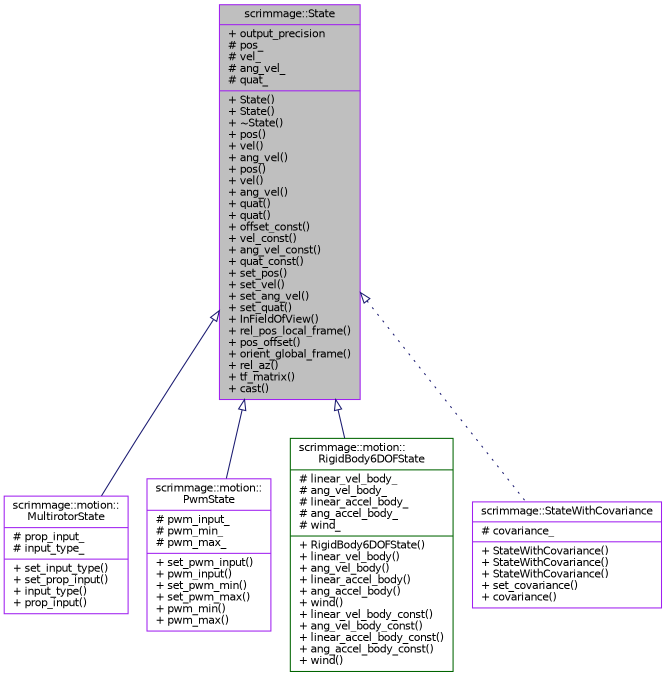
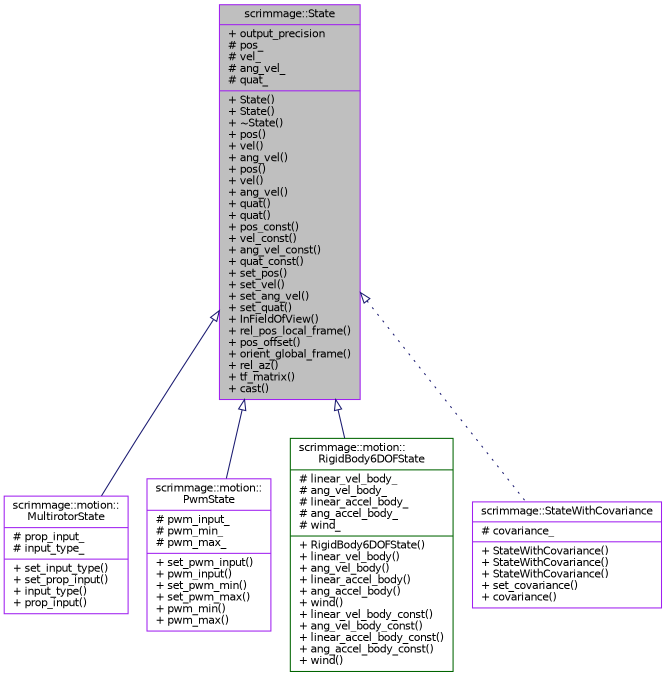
node "scrimmage::State": text "+ offset_const()" -> "+ pos_const()"
